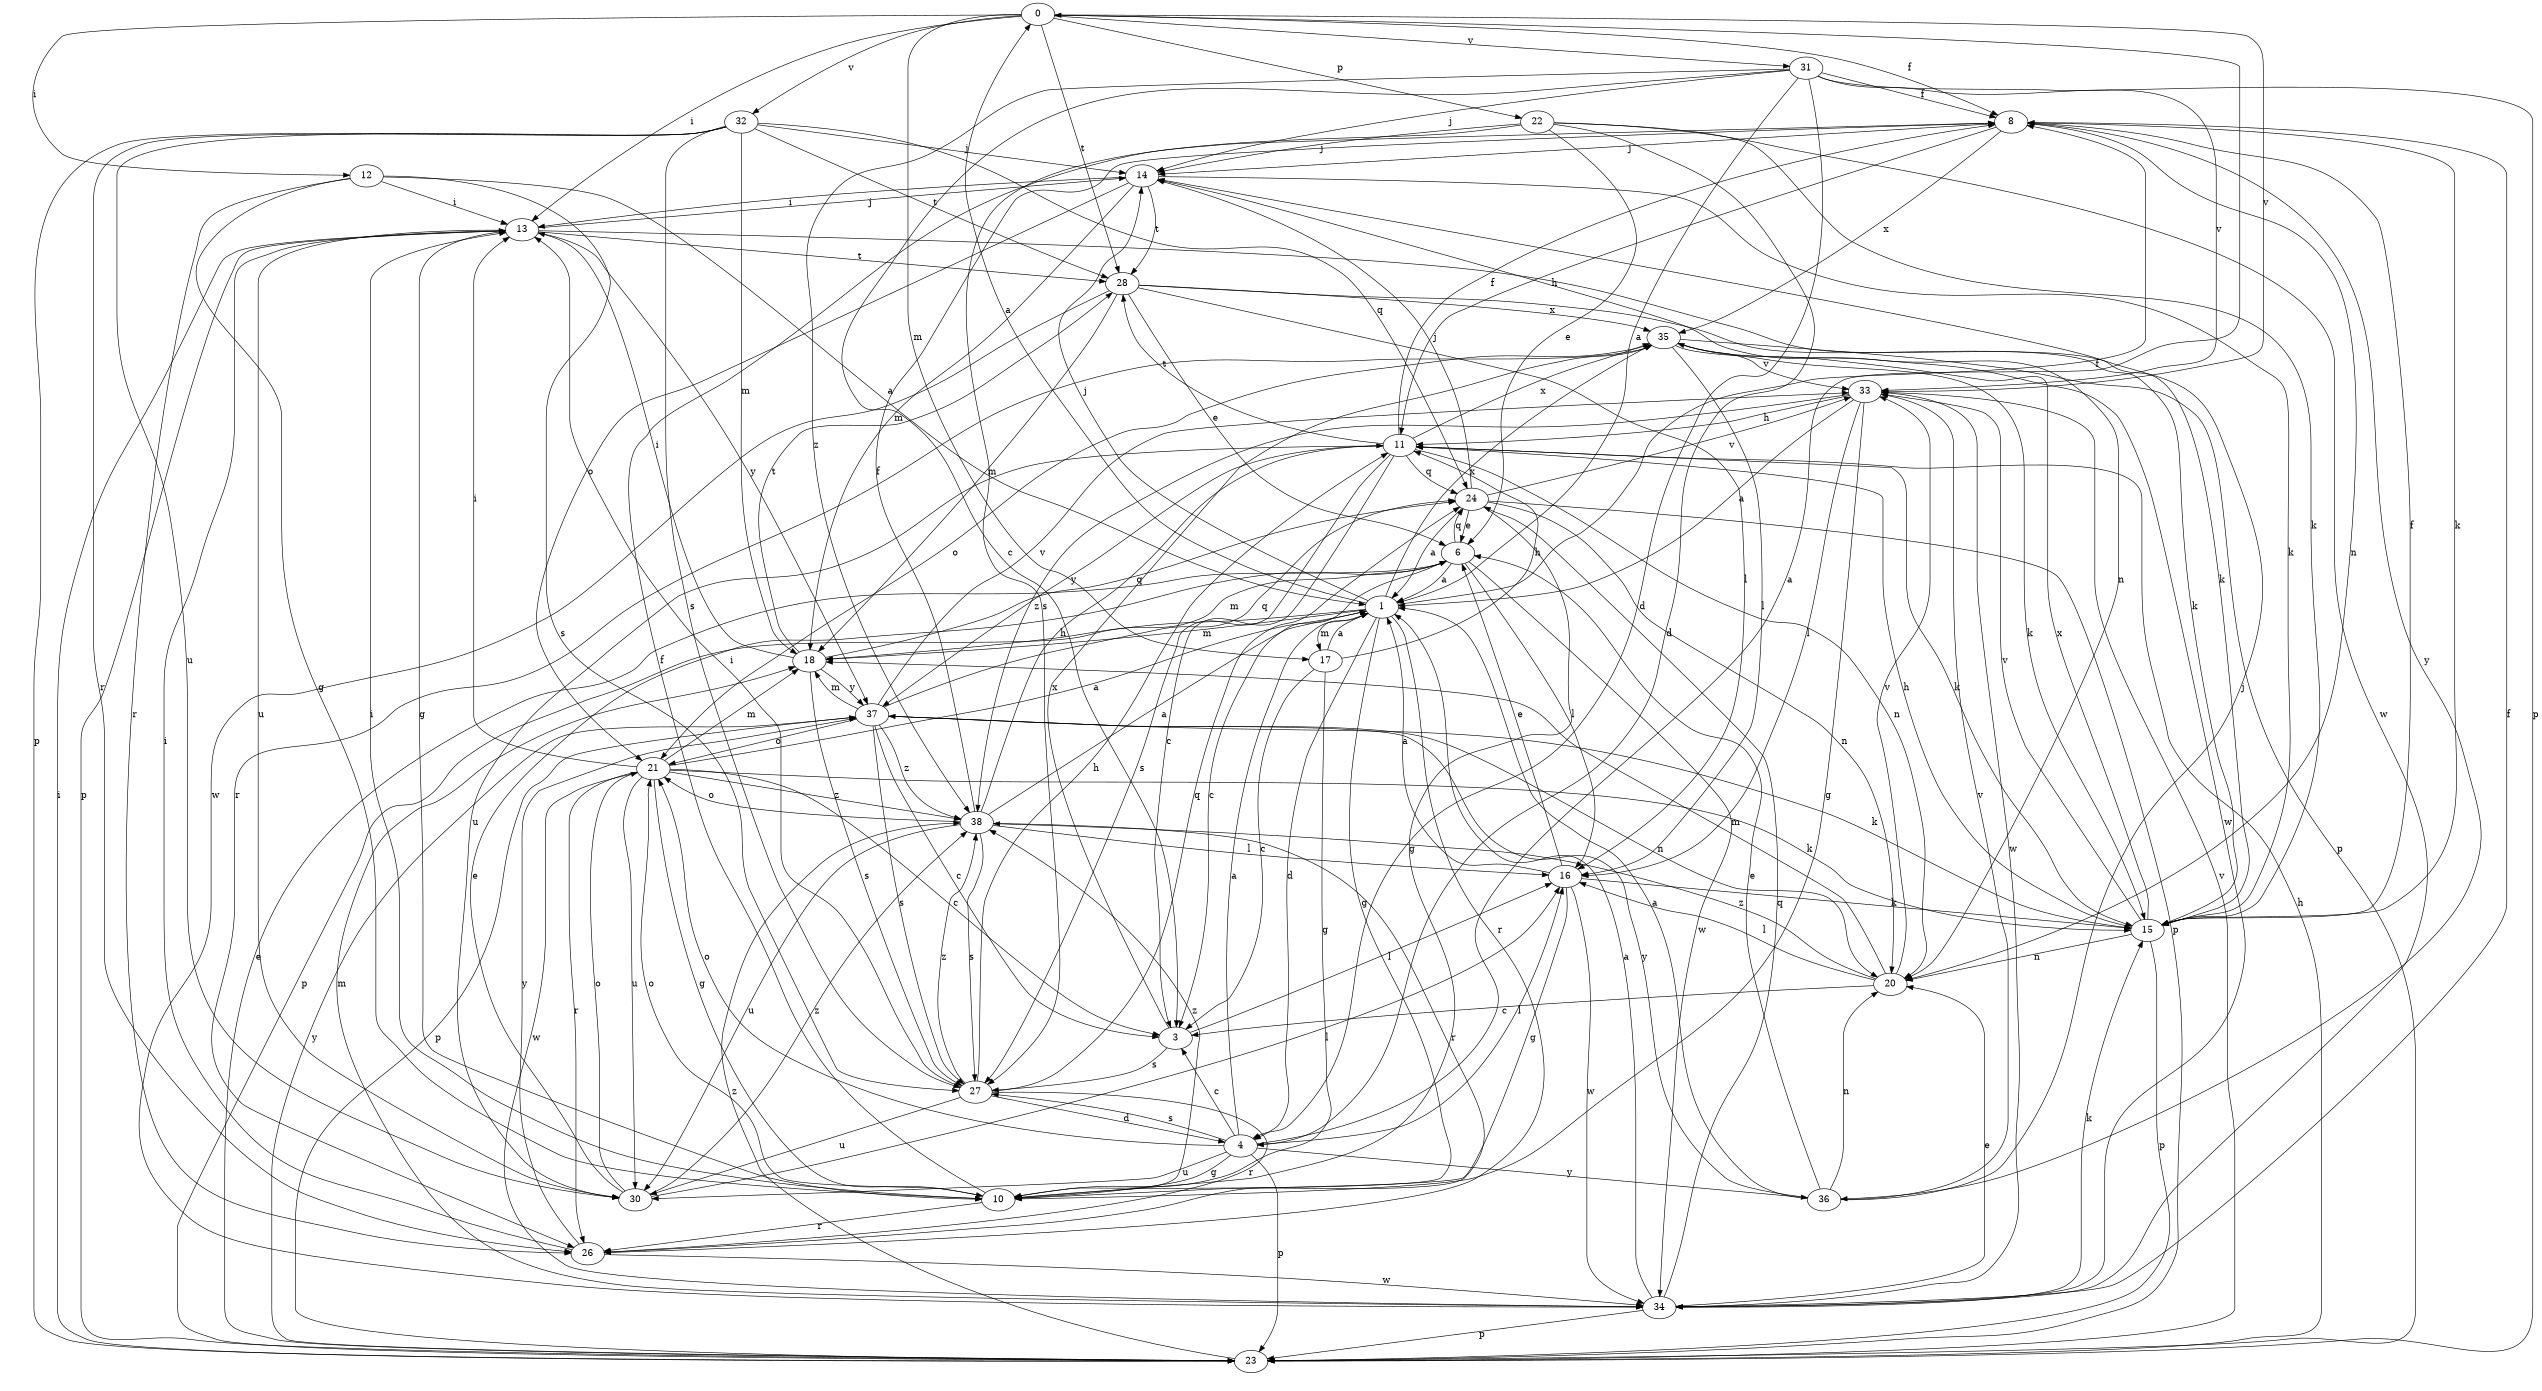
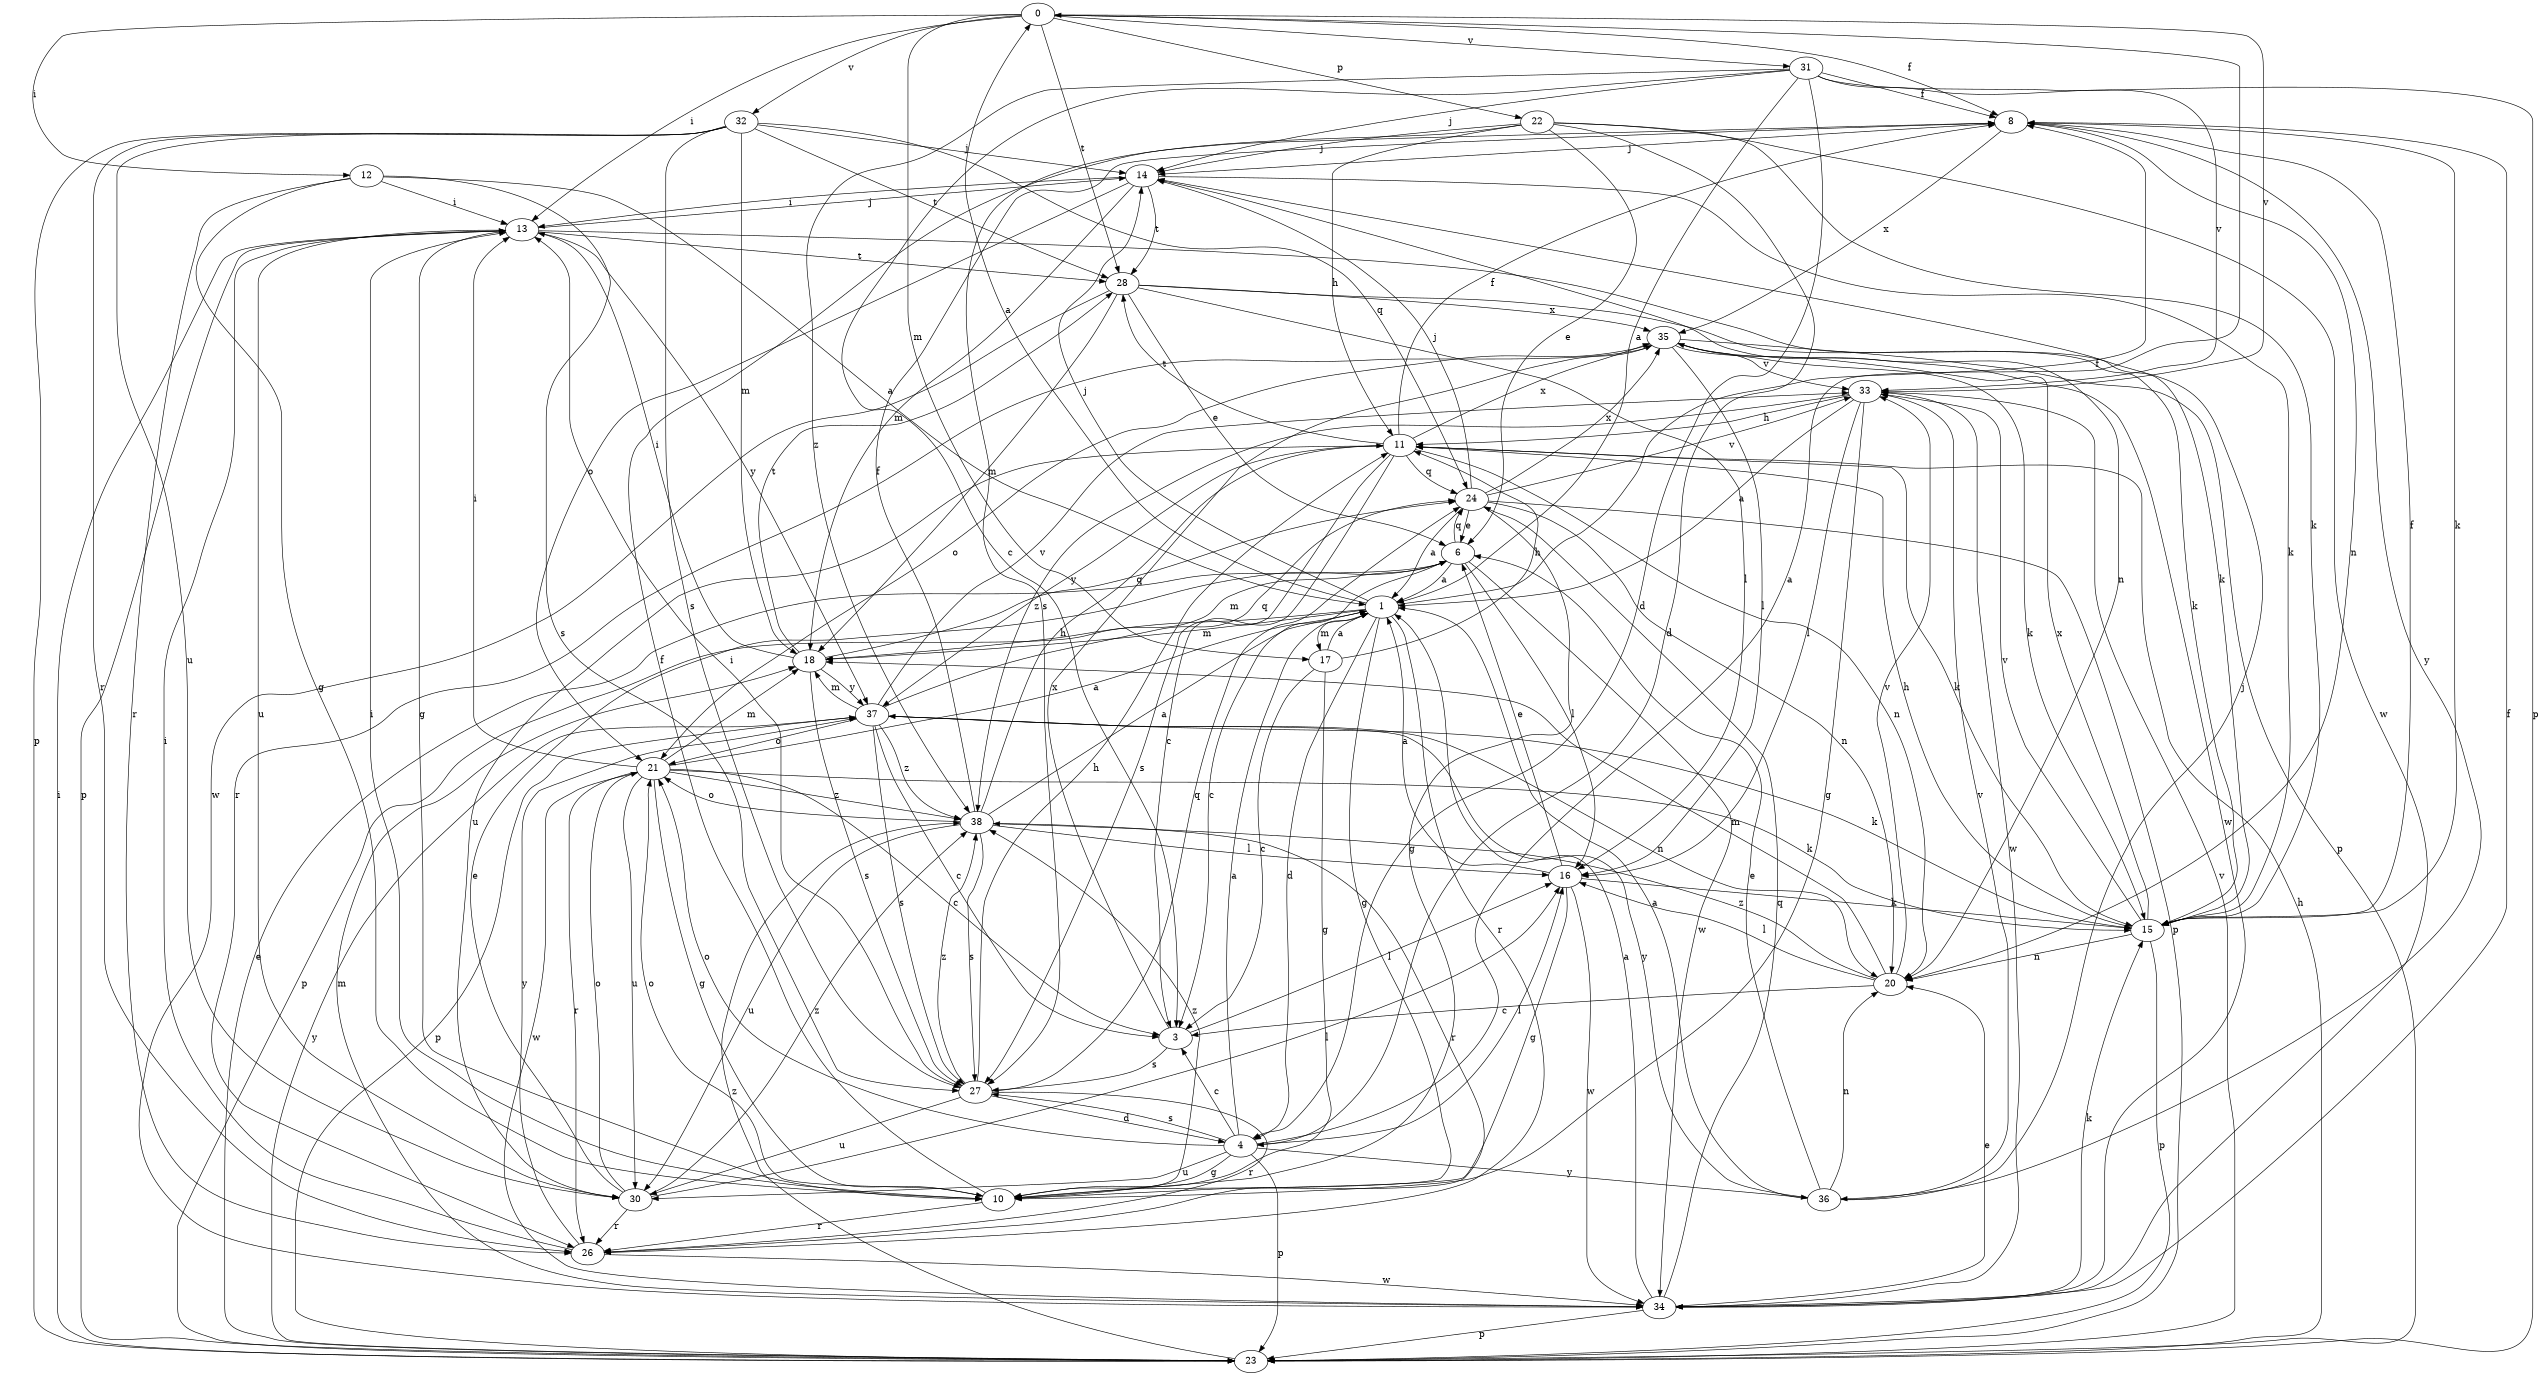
edge "8" -> "11": now "22" -> "11"
edge "1" -> "35": now "24" -> "35"
edge "30" -> "26": added, label "r"
